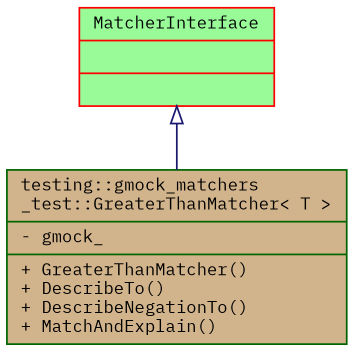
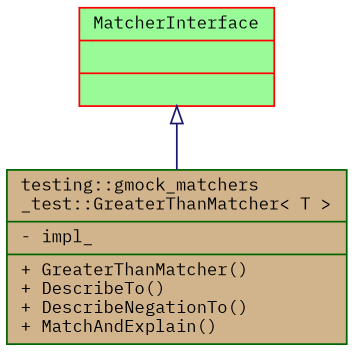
node "testing::gmock_matchers": text "- gmock_" -> "- impl_"
